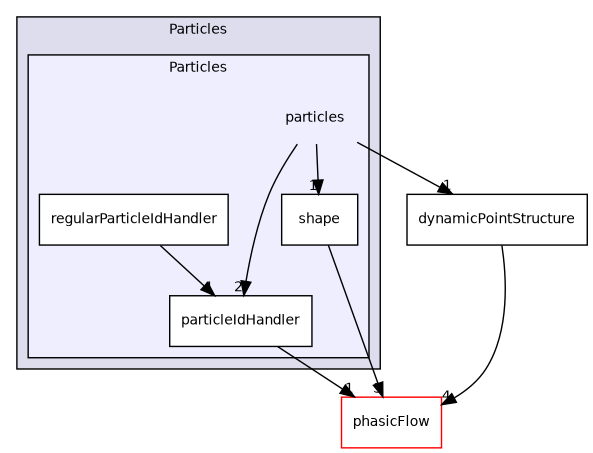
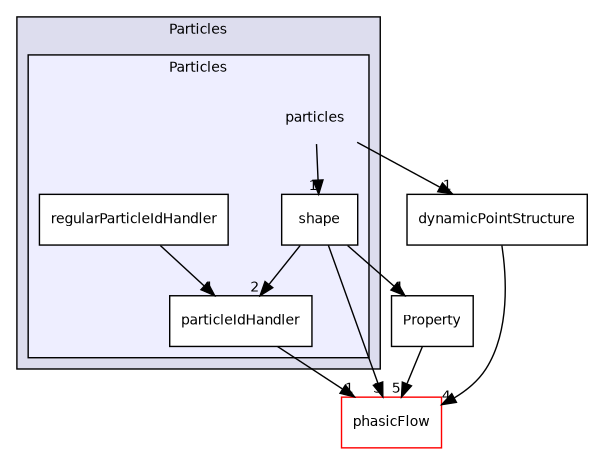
edge "particles" -> "particleIdHandler": now "shape" -> "particleIdHandler"
node "Property": added
